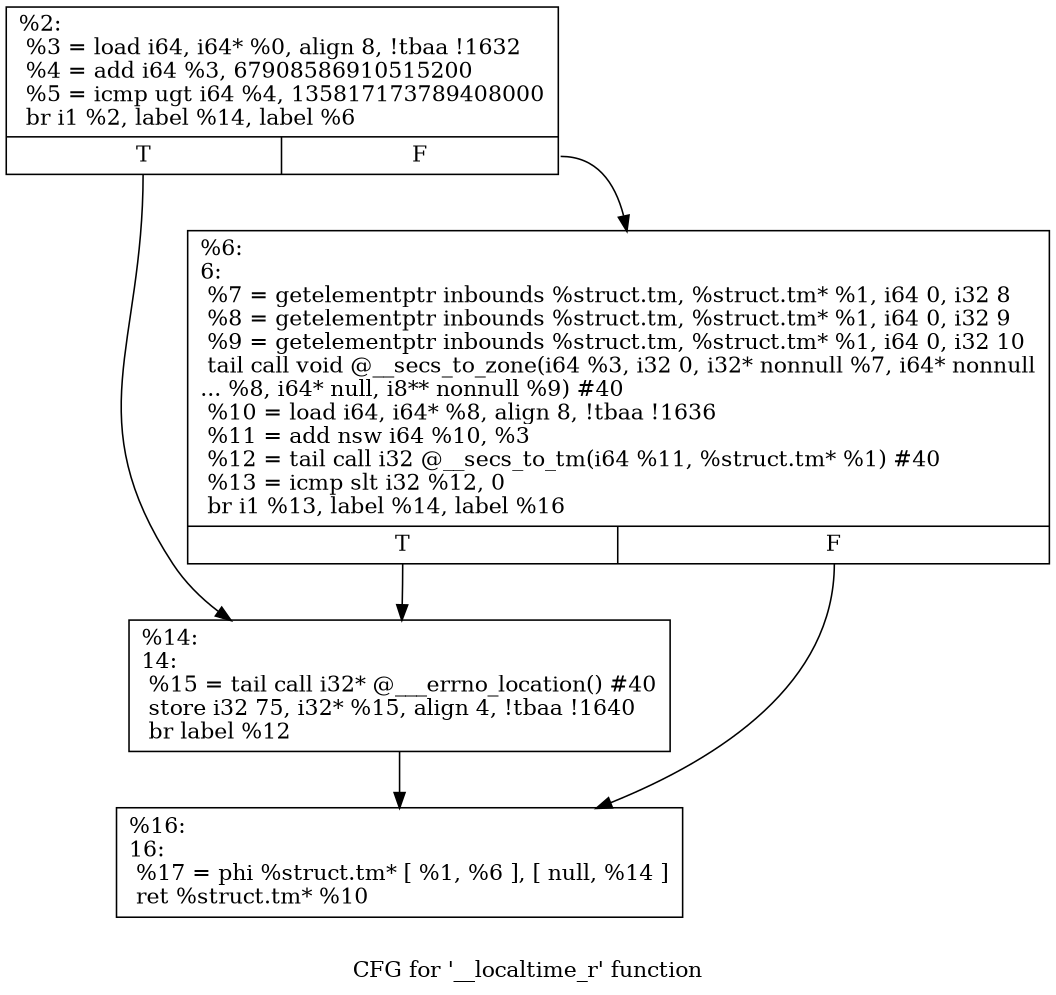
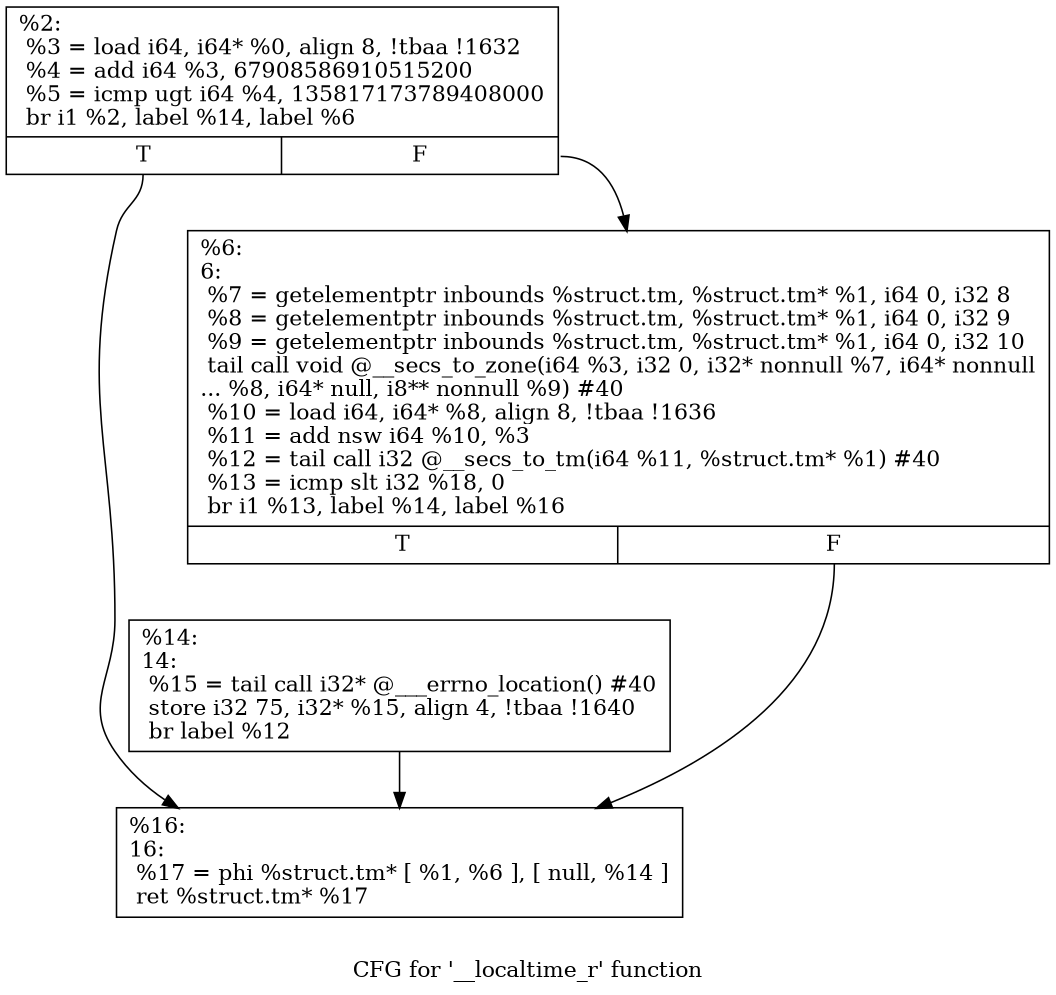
edge "%2:" -> "%14:": now "%2:" -> "%16:"
node "%6:": text "%13 = icmp slt i32 %12, 0" -> "%13 = icmp slt i32 %18, 0"
edge "%6:" -> "%14:": removed
node "%16:": text "ret %struct.tm* %10" -> "ret %struct.tm* %17"
